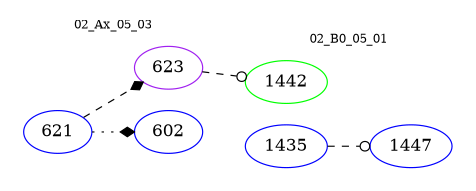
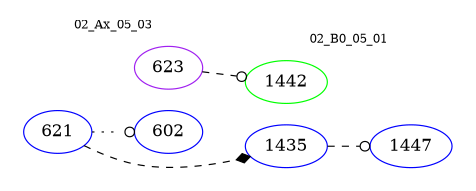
edge "621" -> "623": now "621" -> "1435"
edge "621" -> "602": arrowhead diamond -> odot
